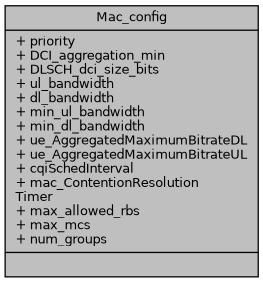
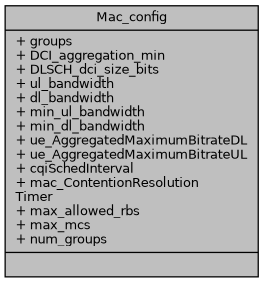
node "Mac_config": text "+ priority" -> "+ groups"
